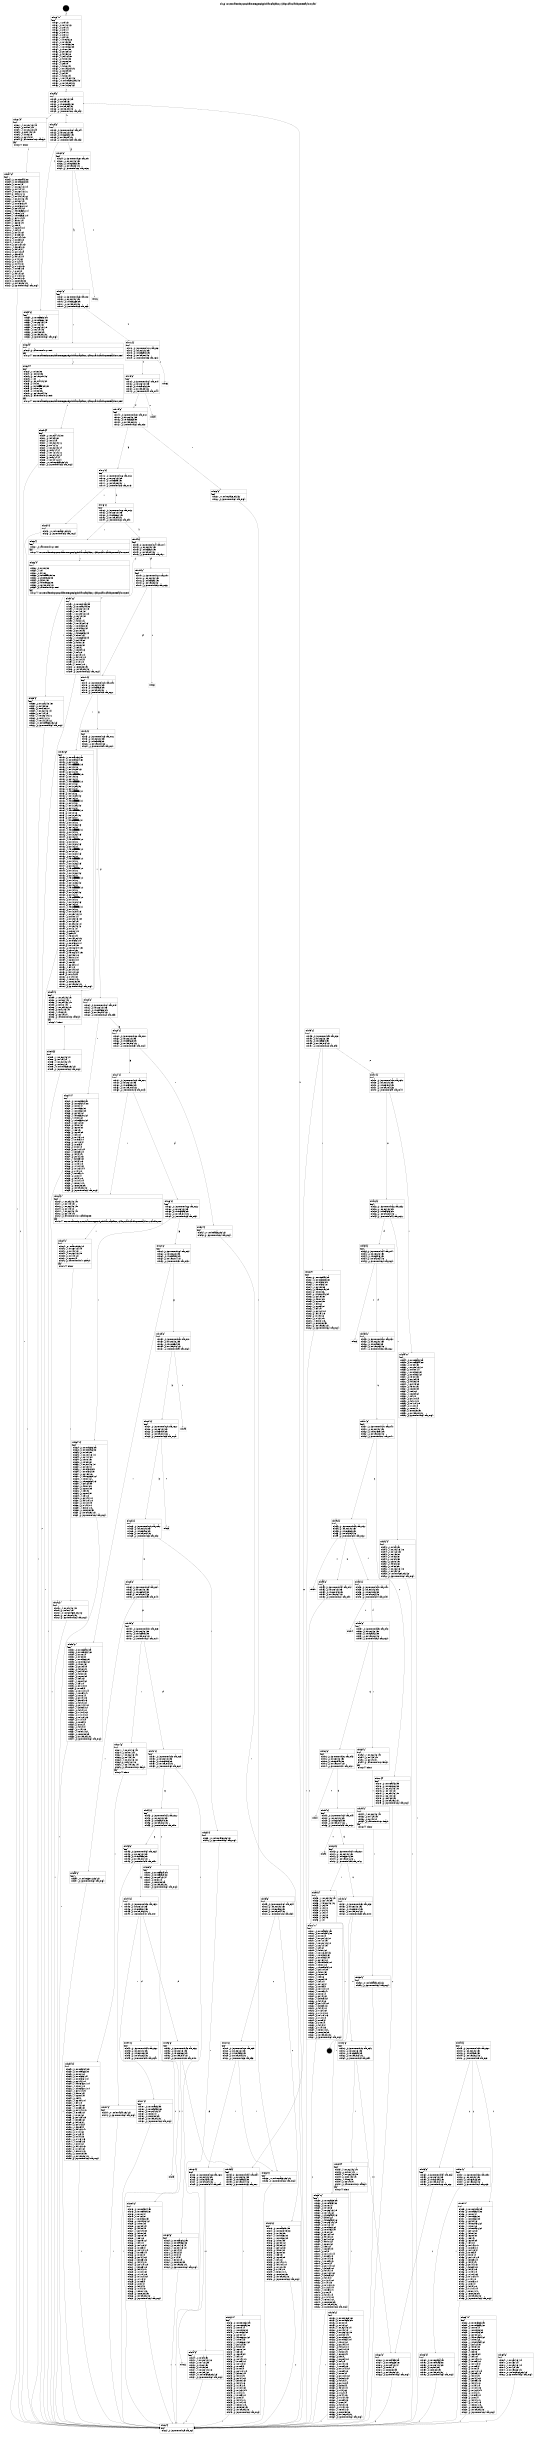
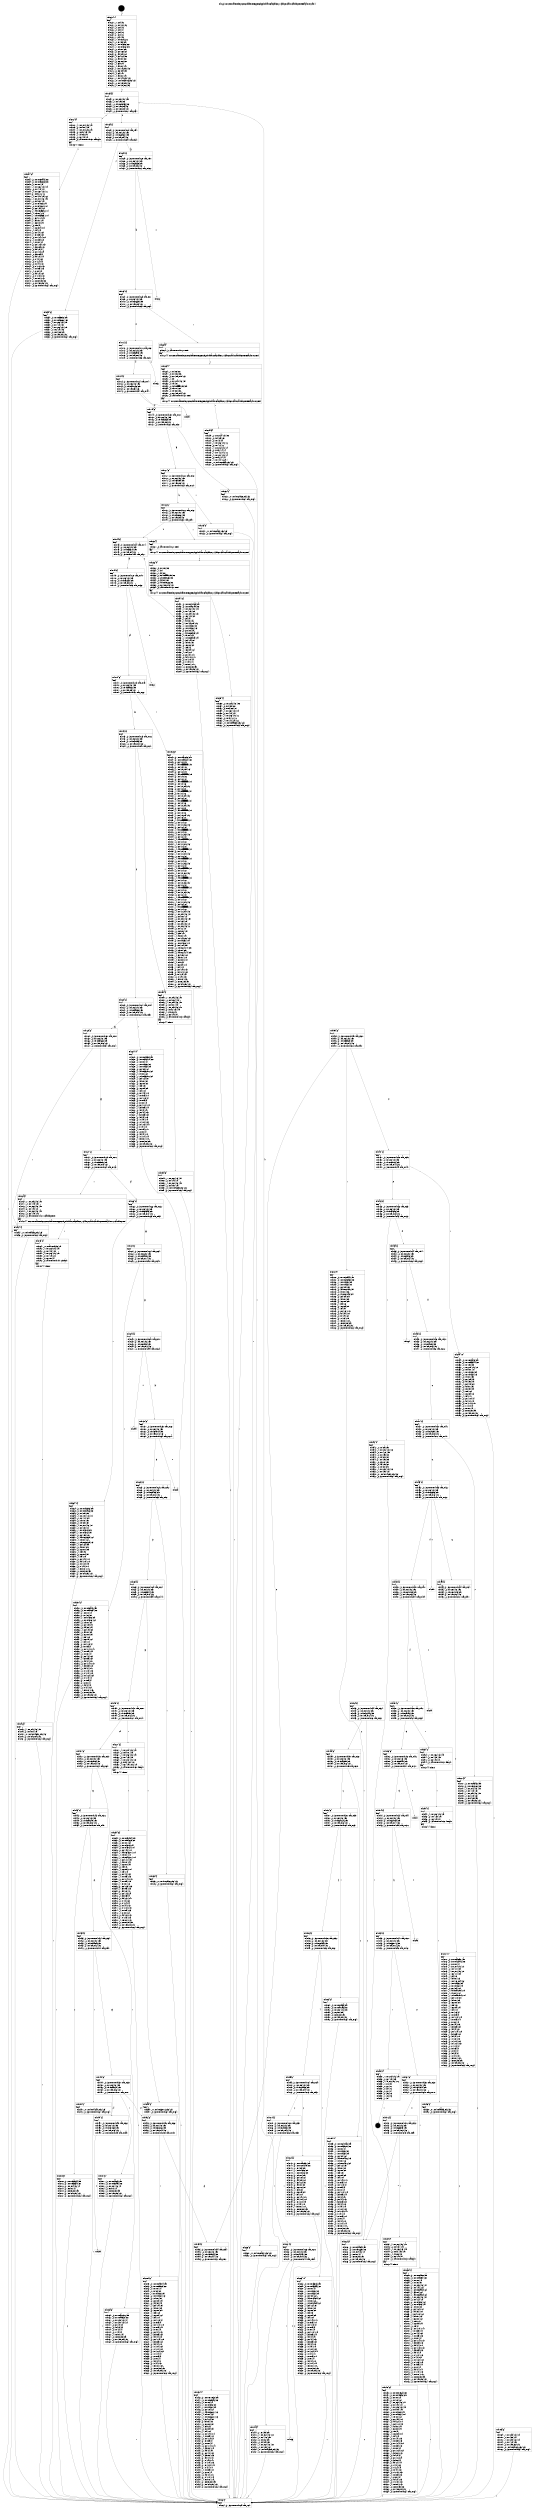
node "0x401be3 [28]": added
edge "0x401bab [28]" -> "0x401b8f [28]": reversed
